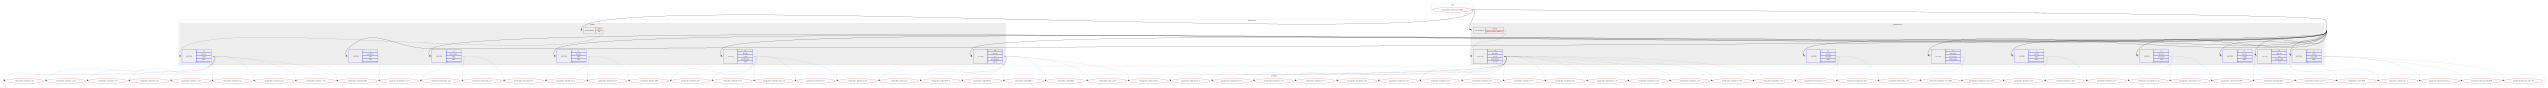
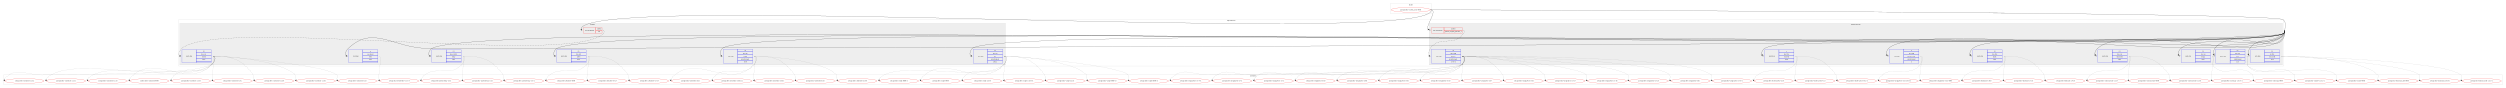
node "portage://dev-lang/python-3.7.5": removed
